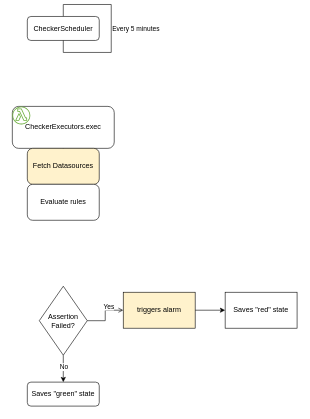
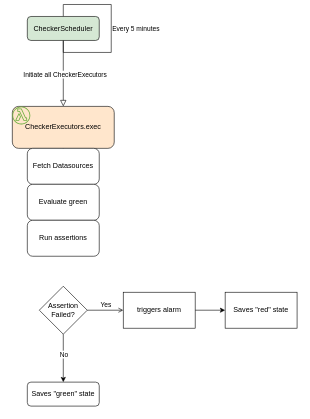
node "CheckerScheduler": fillcolor #ffffff -> #d5e8d4
edge "CheckerScheduler" -> "CheckerExecutors.exec": added, label "Initiate all CheckerExecutors"
node "CheckerExecutors.exec": fillcolor #ffffff -> #ffe6cc
node "Fetch Datasources": fillcolor #fff2cc -> #ffffff
node "Evaluate rules": label "Evaluate rules" -> "Evaluate green"
node "Run assertions": added
node "triggers alarm": fillcolor #fff2cc -> #ffffff
node "Assertion Failed?": size 48x69 -> 48x48
